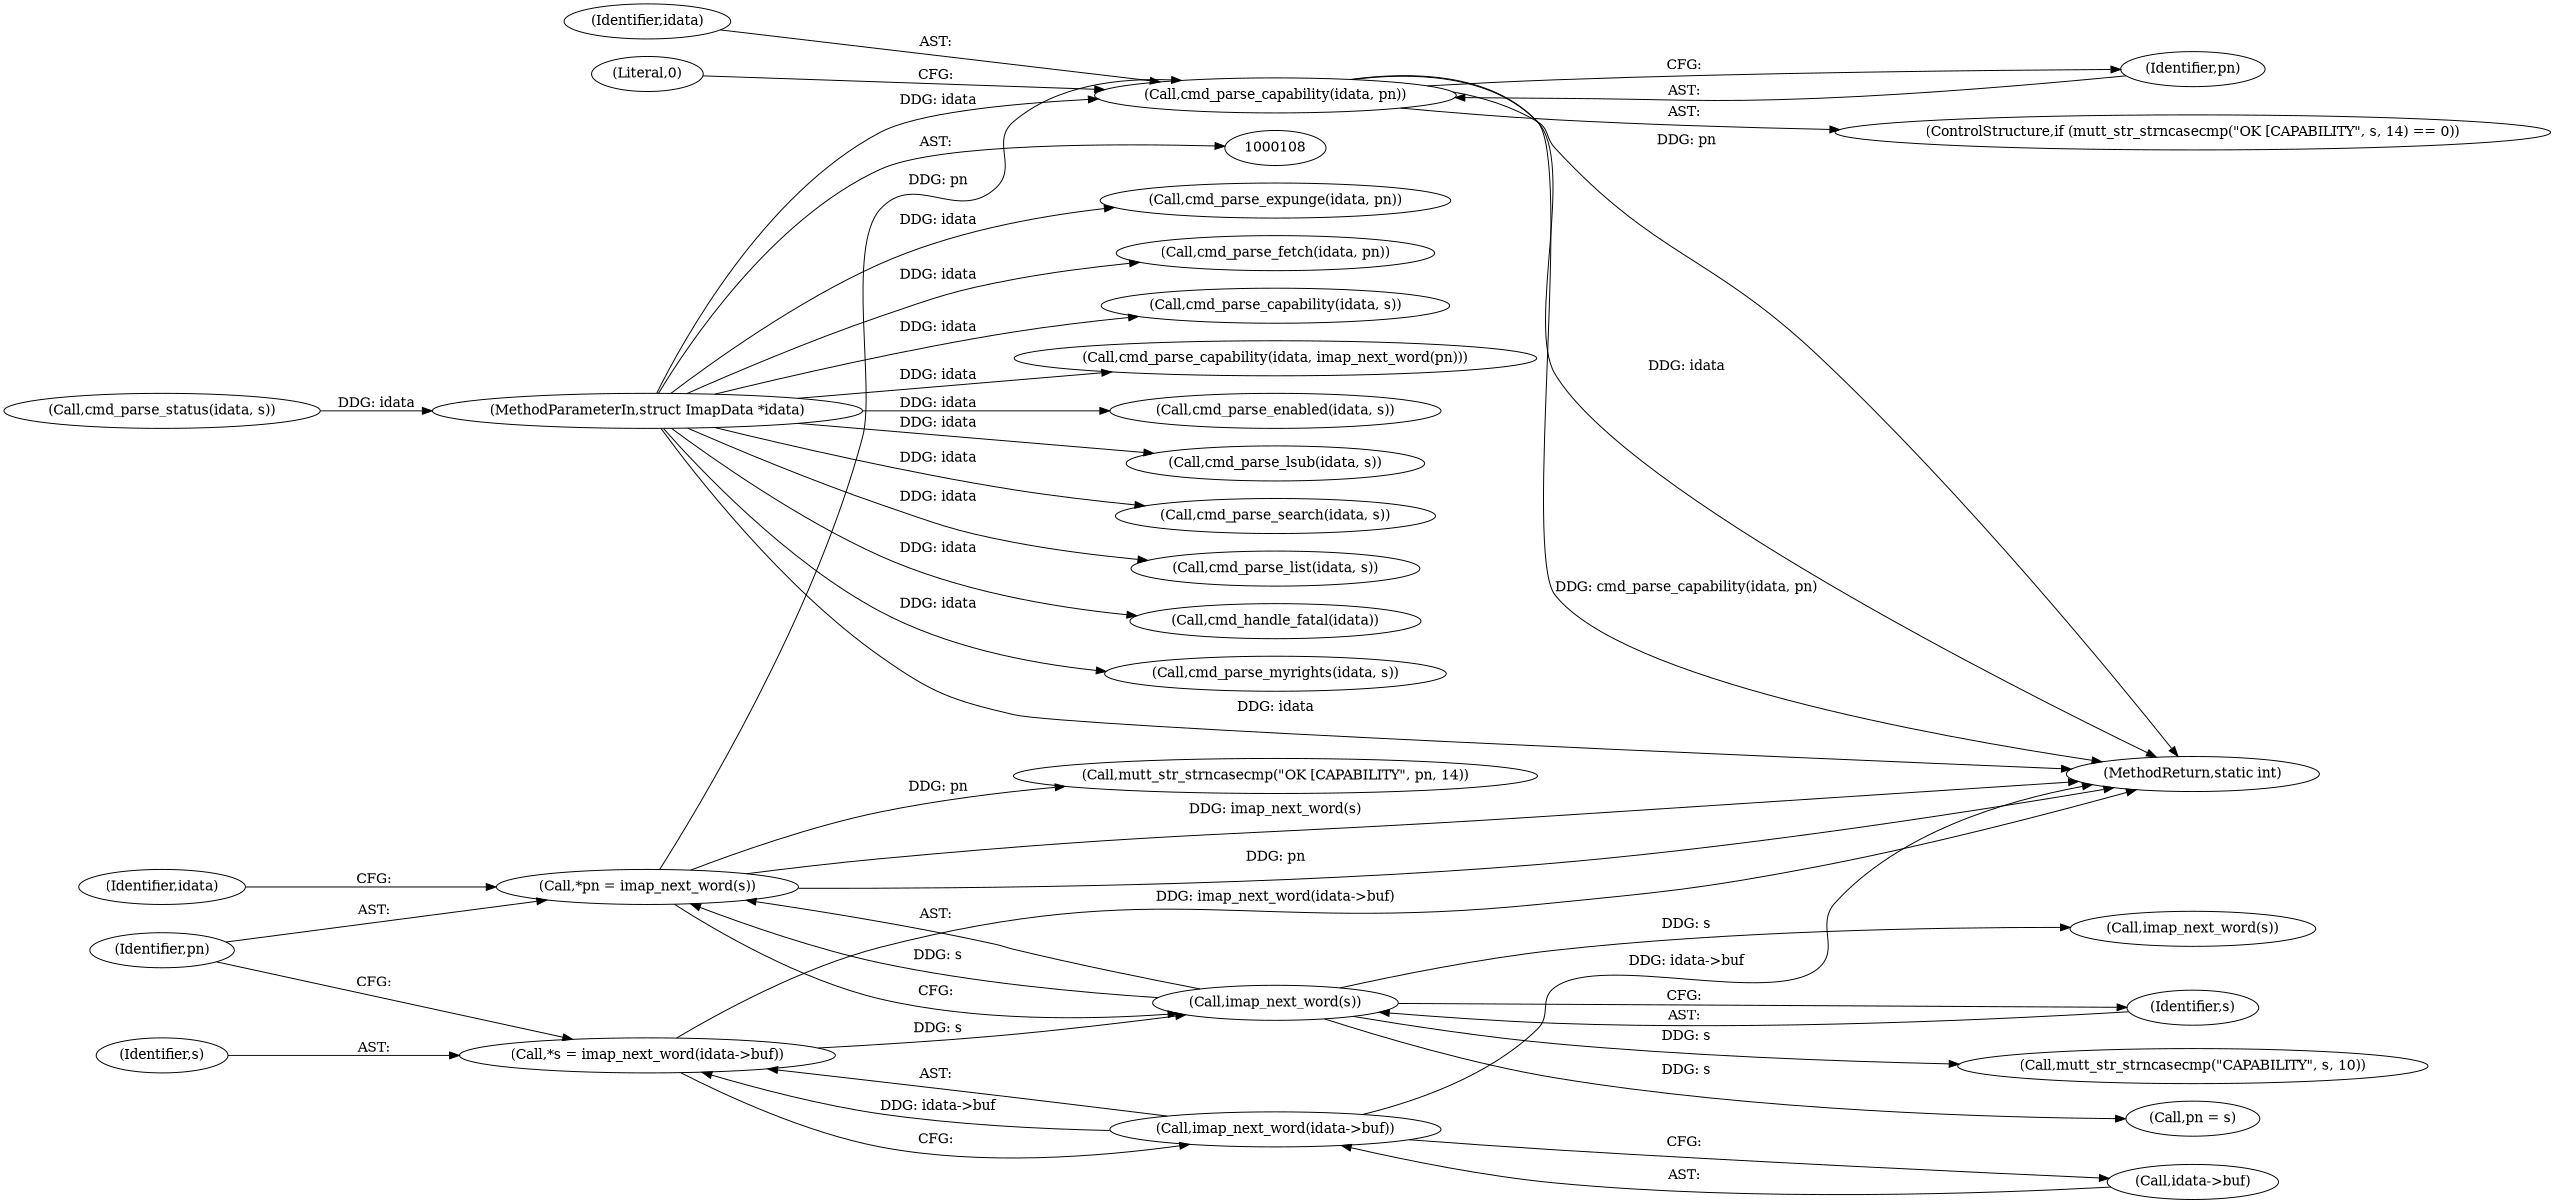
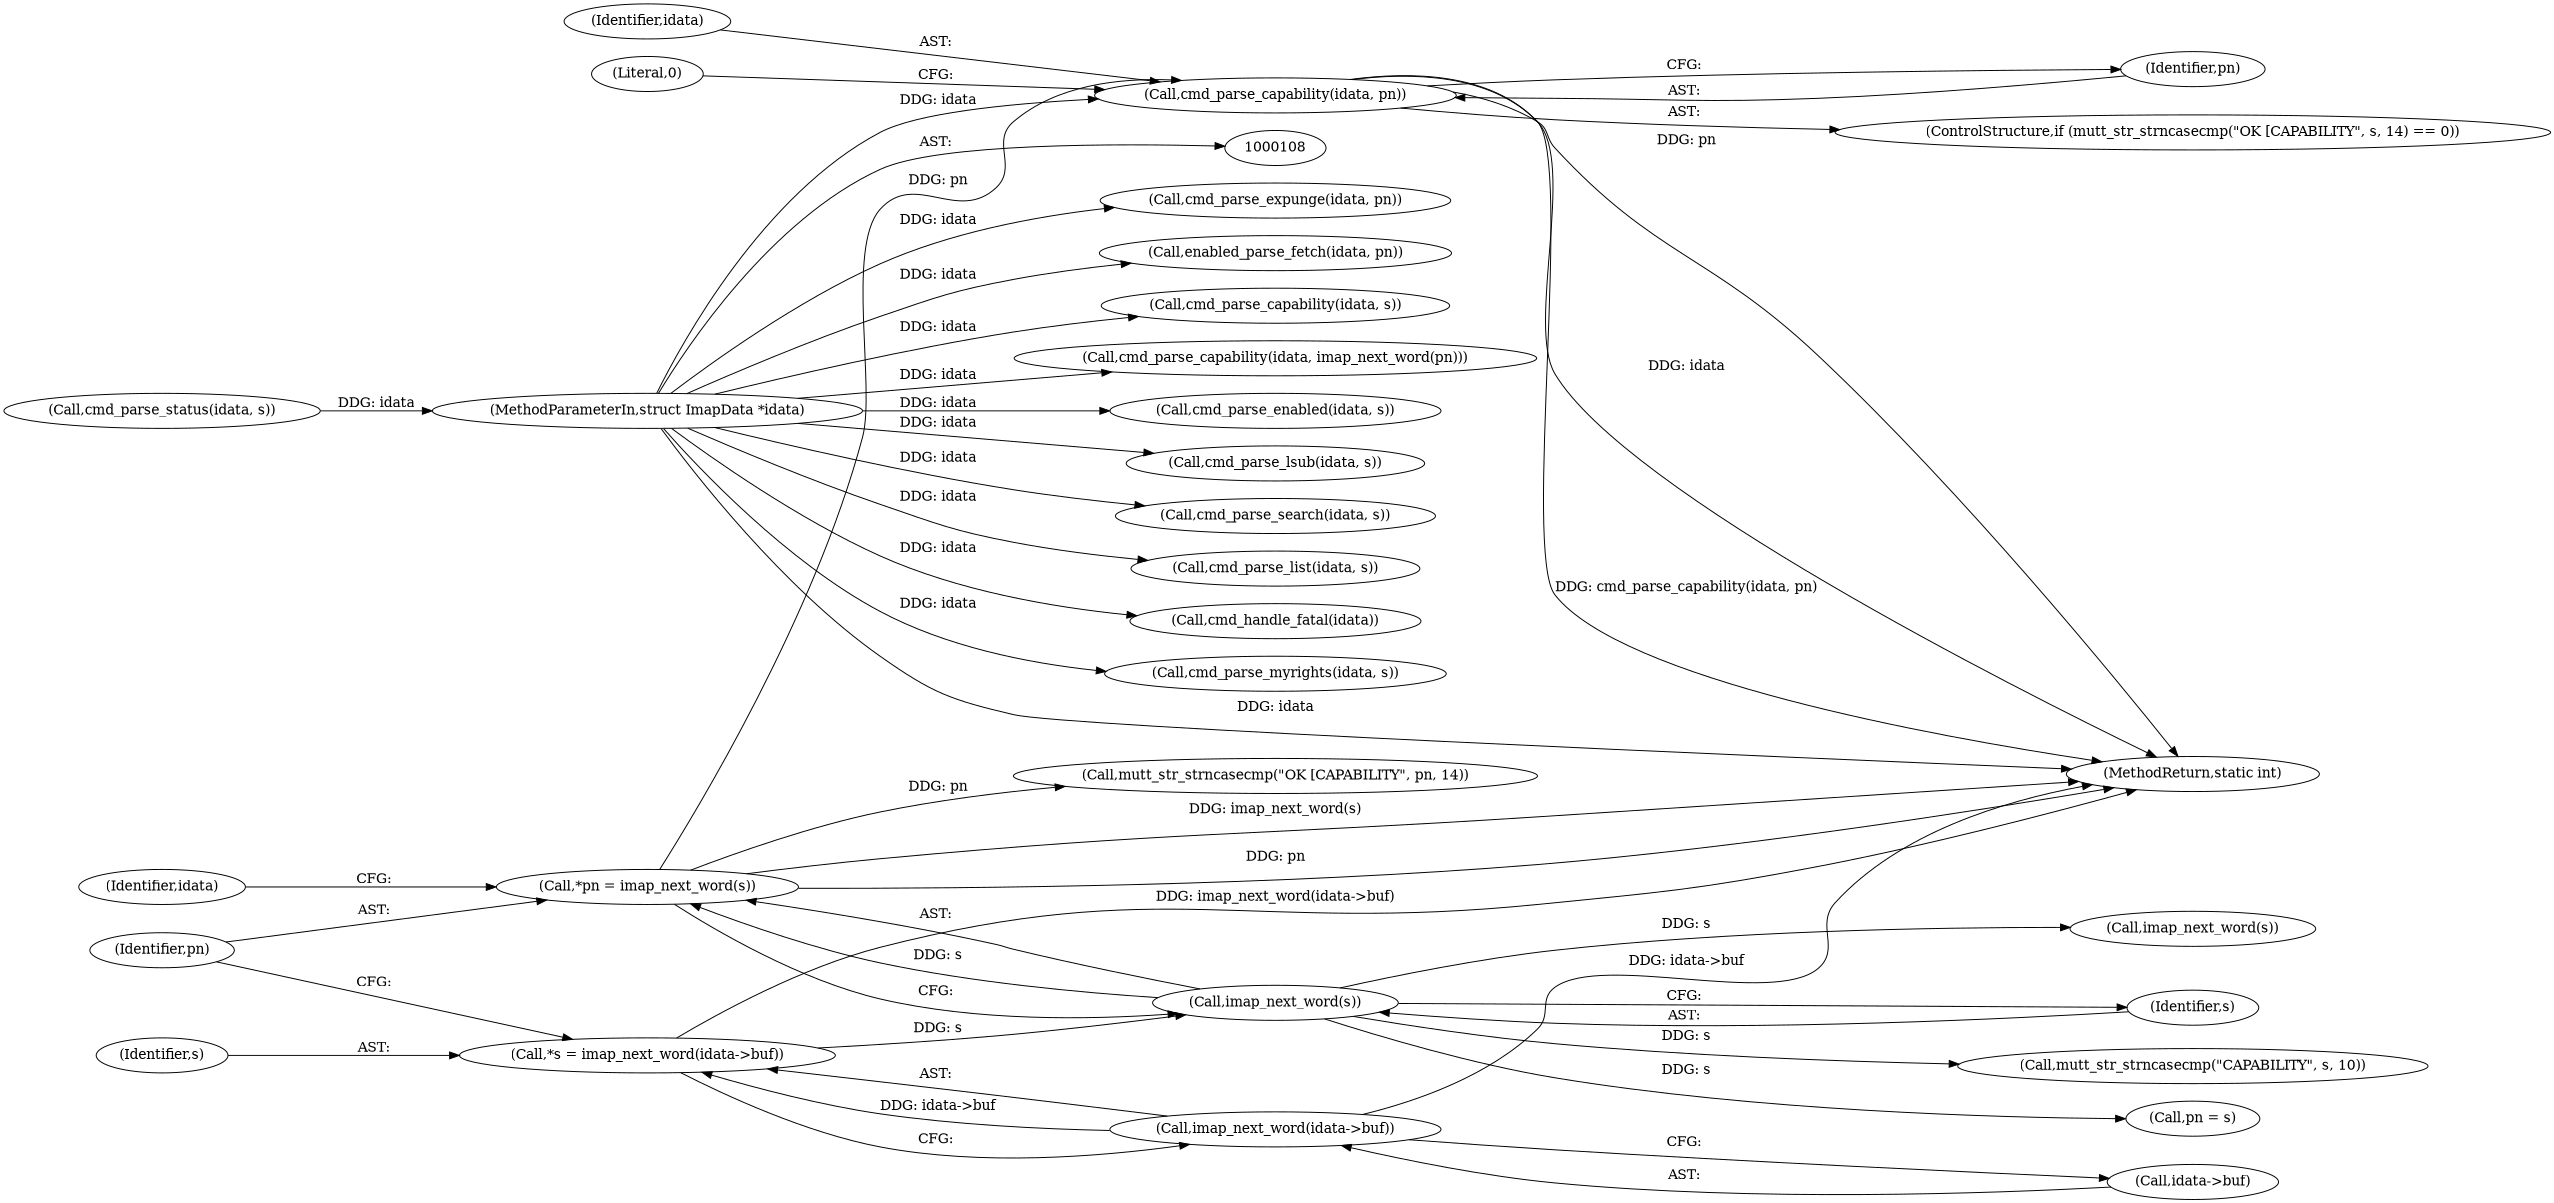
node "(Call,cmd_parse_fetch(idata, pn))": label "(Call,cmd_parse_fetch(idata, pn))" -> "(Call,enabled_parse_fetch(idata, pn))"
